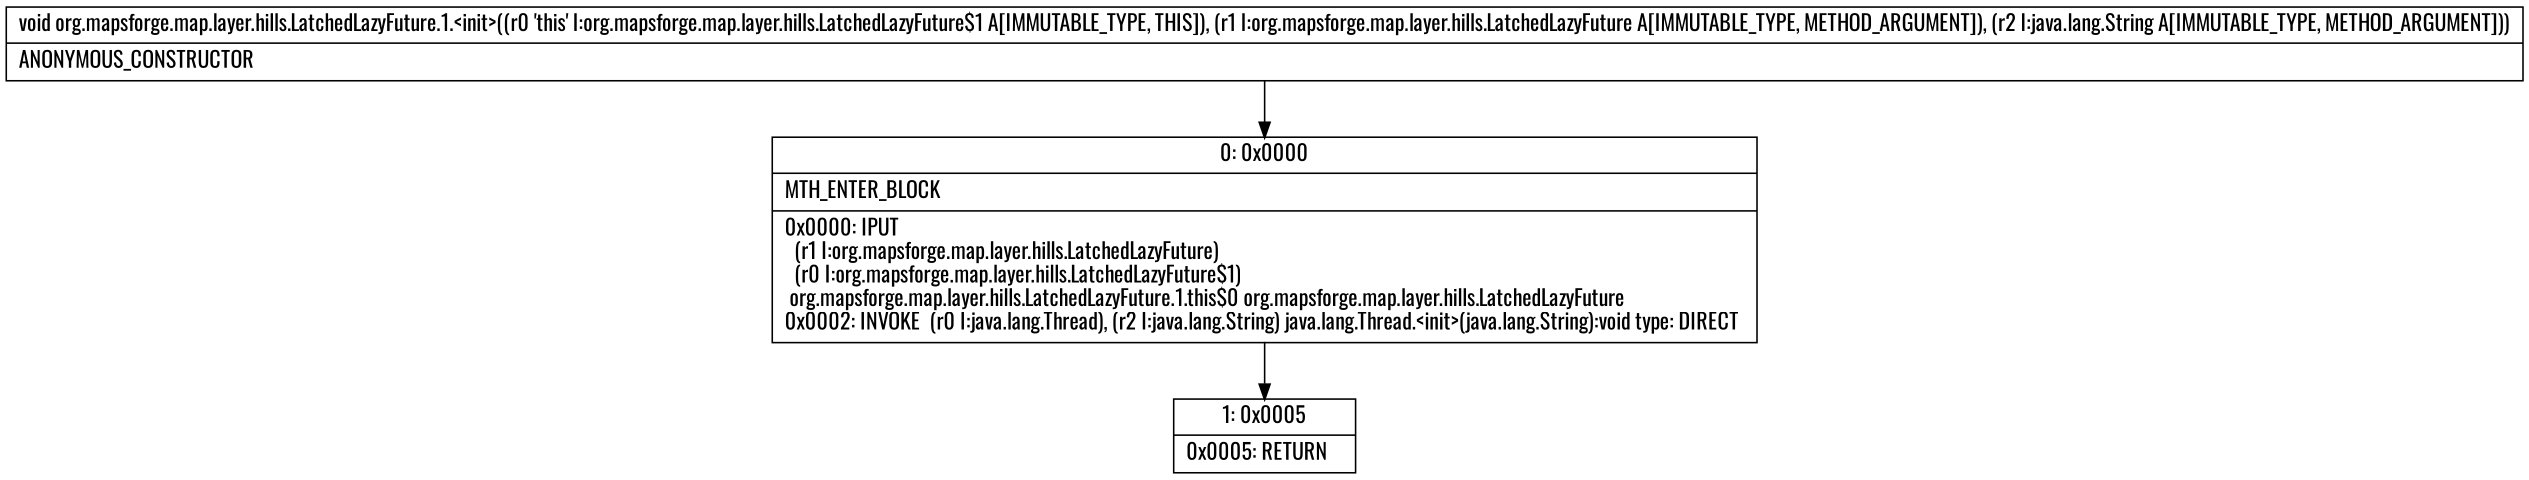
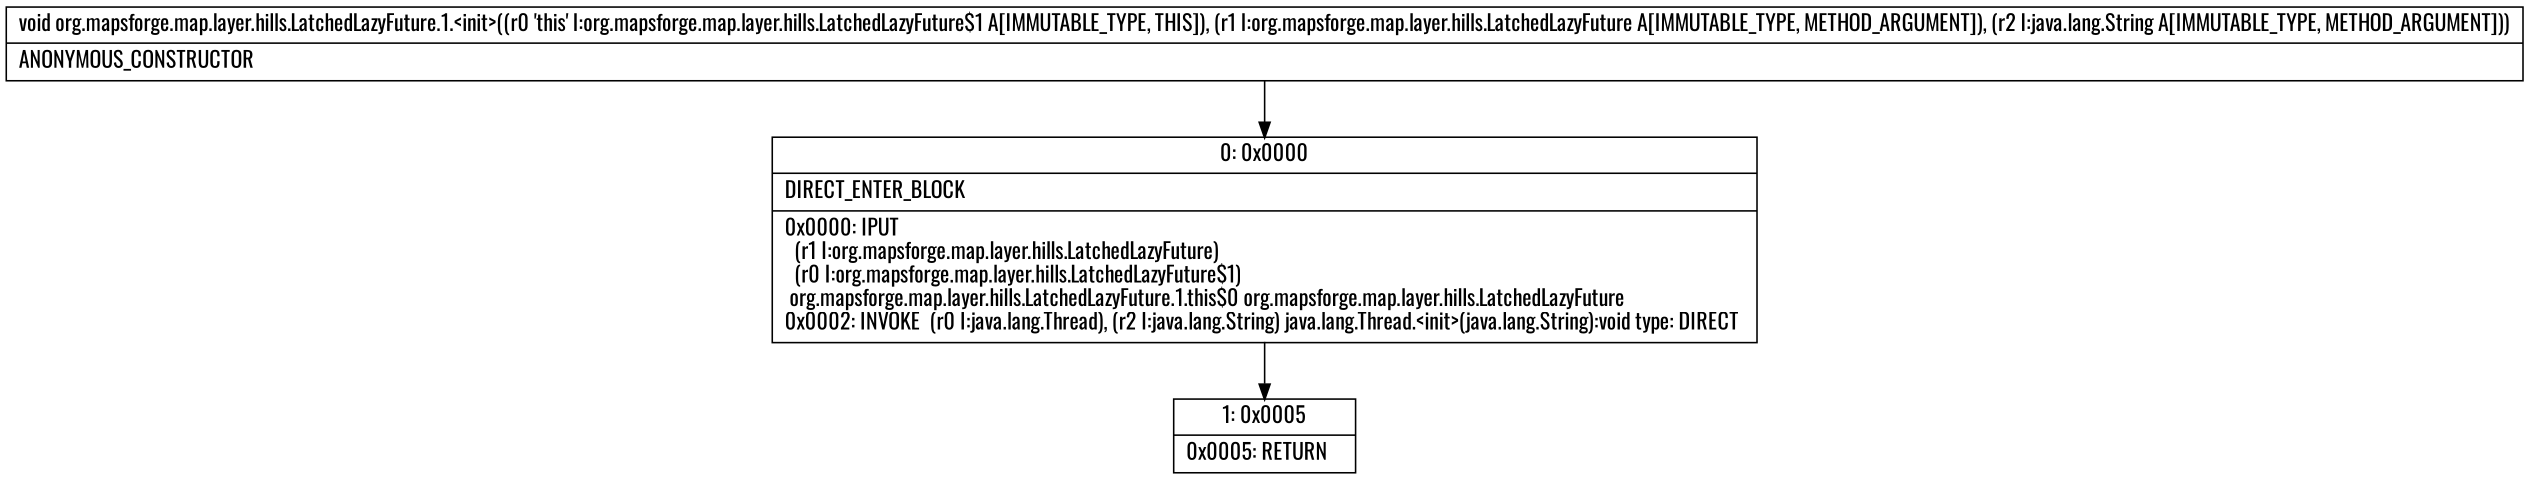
node "0: 0x0000": text "MTH_ENTER_BLOCK" -> "DIRECT_ENTER_BLOCK"
